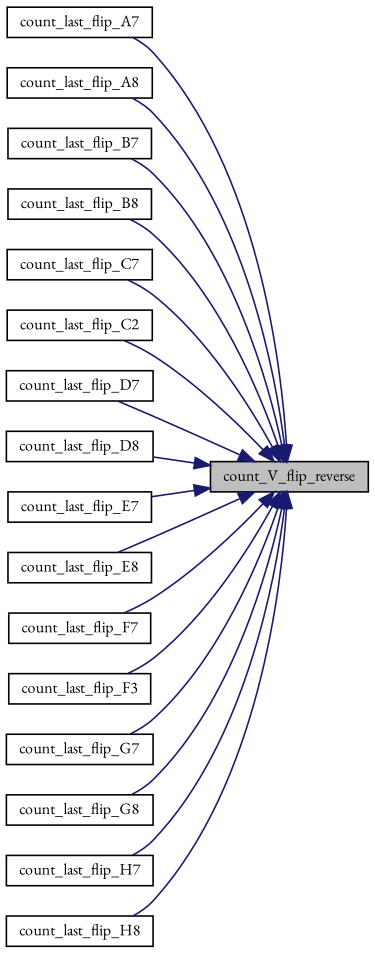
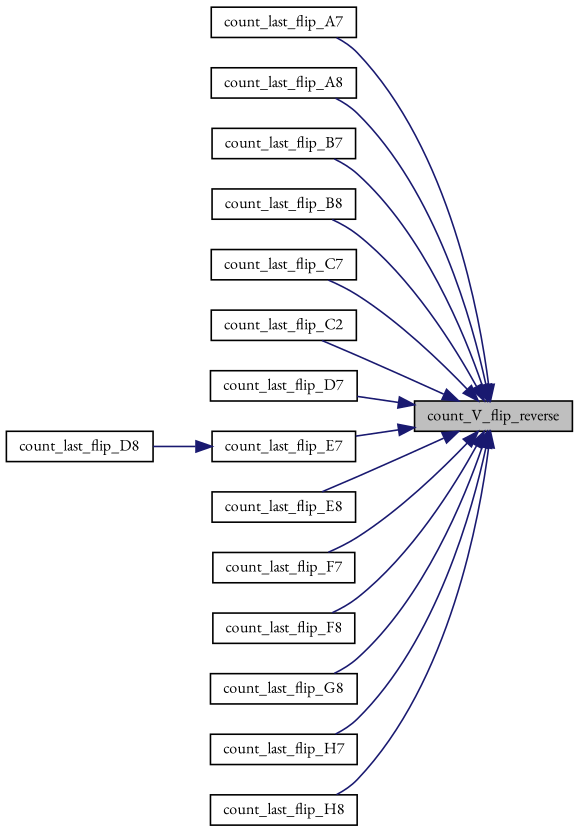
edge "count_last_flip_D8" -> "count_V_flip_reverse": now "count_last_flip_D8" -> "count_last_flip_E7"
node "count_last_flip_F3": label "count_last_flip_F3" -> "count_last_flip_F8"
node "count_last_flip_G7": removed
